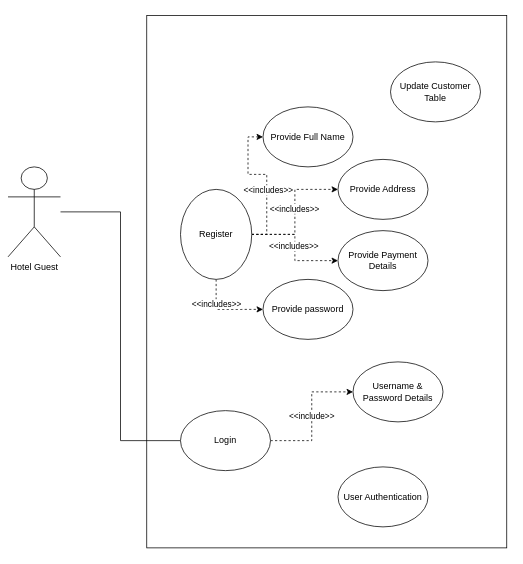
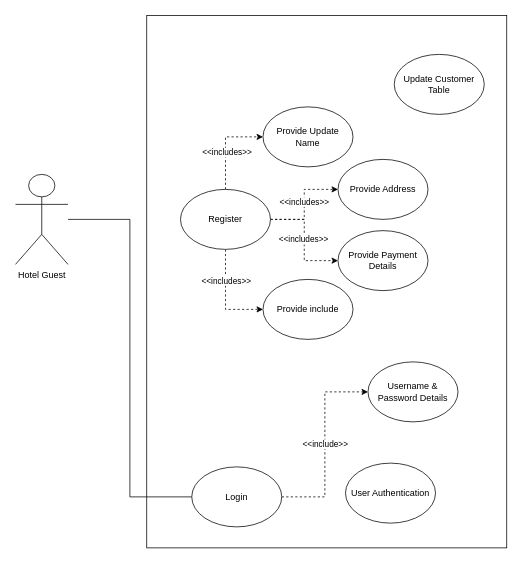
node "Update Customer Table": moved (435, 92) -> (439, 84)
node "Provide Full Name": label "Provide Full Name" -> "Provide Update Name"
node "Hotel Guest": moved (34, 212) -> (42, 219)
node "Register": size 71x90 -> 90x60
node "Provide password": label "Provide password" -> "Provide include"
node "Username & Password Details": moved (398, 392) -> (413, 392)
node "Login": moved (225, 441) -> (237, 497)
node "User Authentication": moved (383, 497) -> (390, 493)
